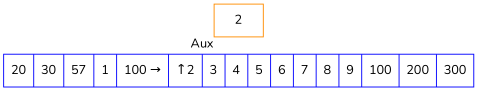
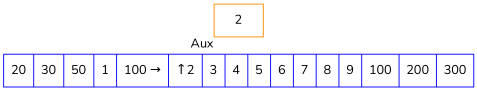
node "20": text "57" -> "50"
